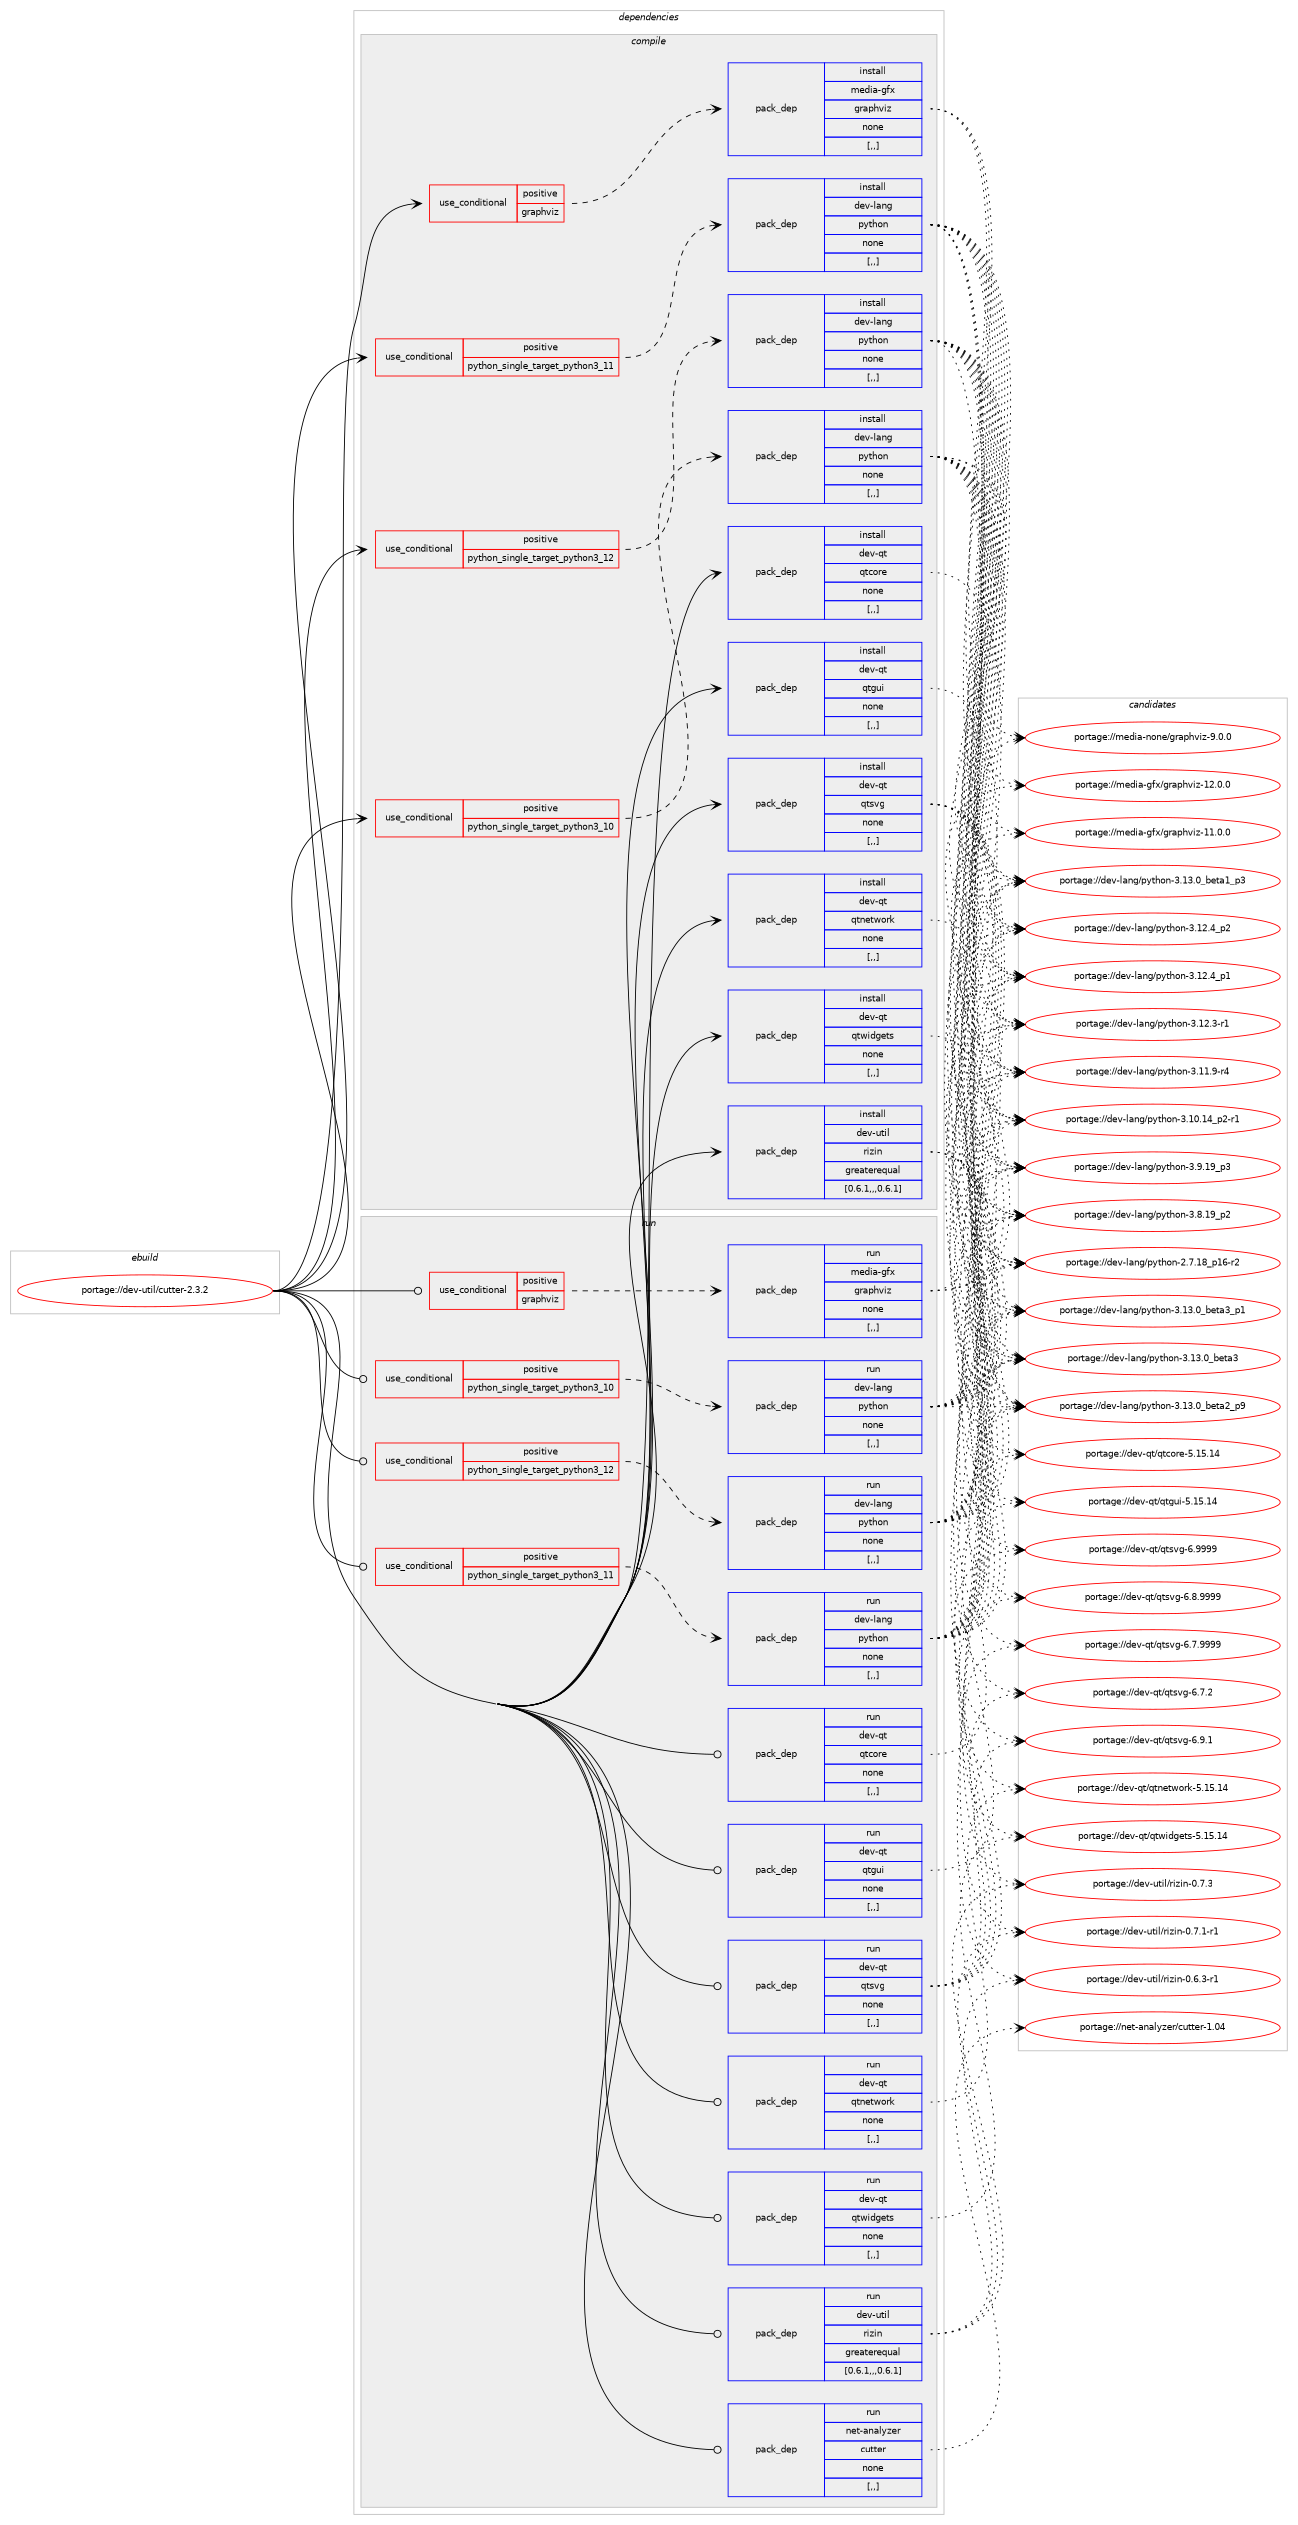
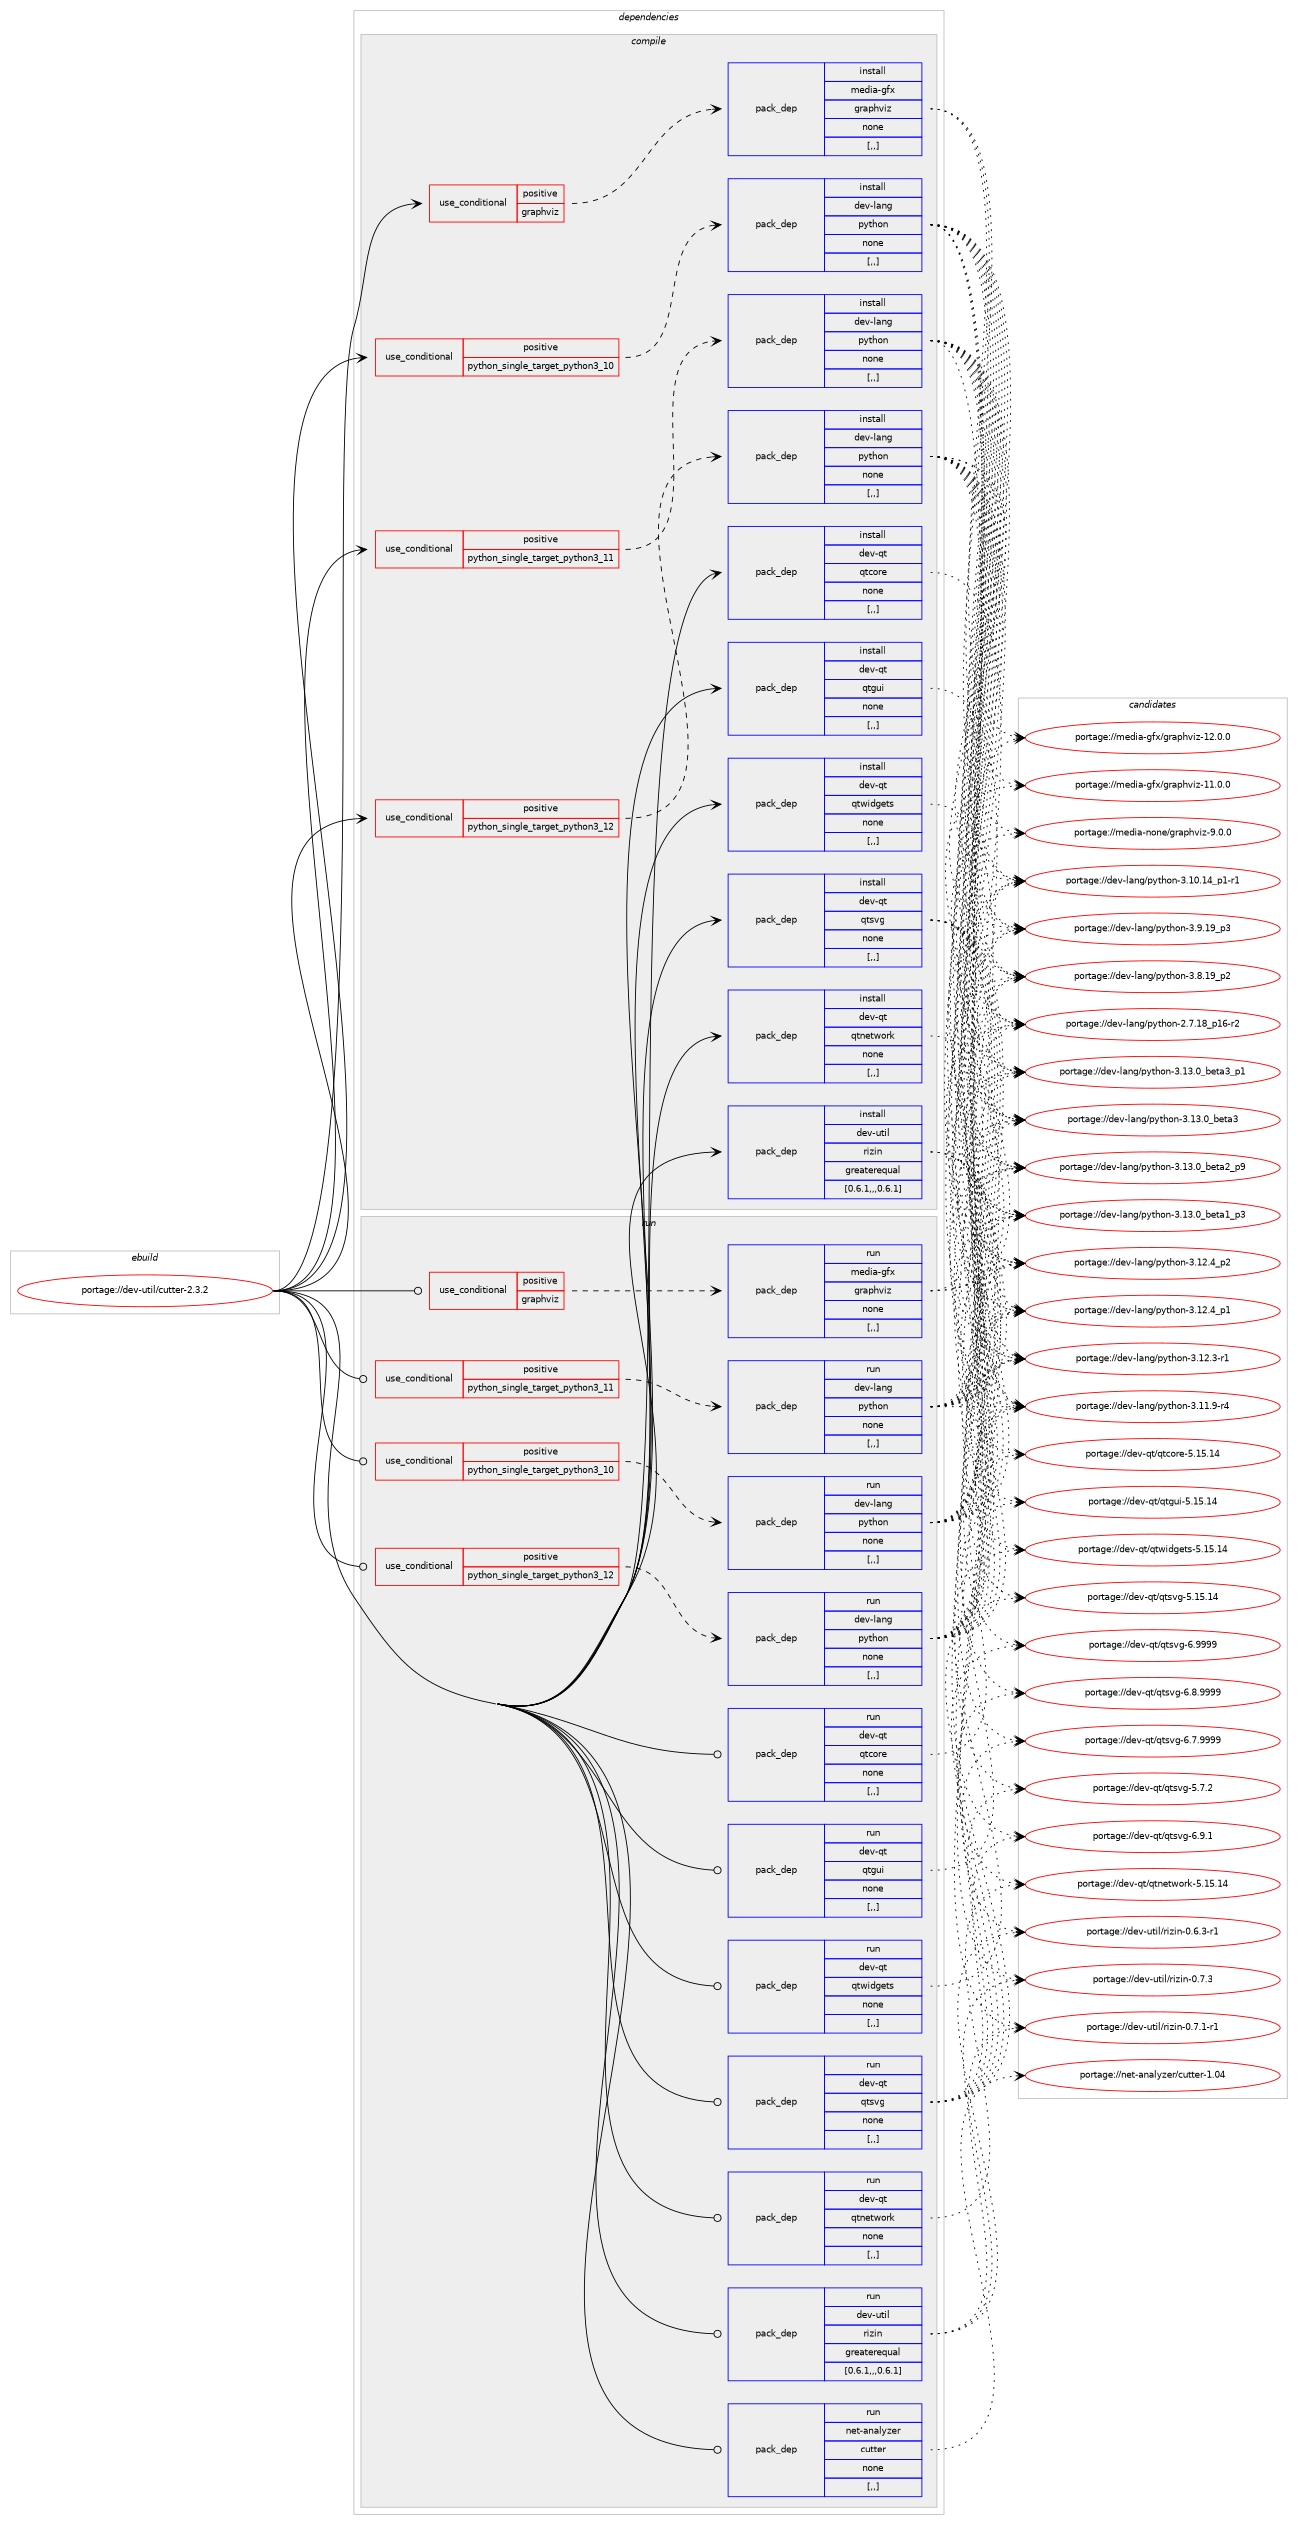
node "portage://dev-lang/python-3.10.14_p2-r1": label "portage://dev-lang/python-3.10.14_p2-r1" -> "portage://dev-lang/python-3.10.14_p1-r1"
node "portage://dev-qt/qtsvg-5.15.14": added
node "portage://dev-qt/qtsvg-6.7.2": label "portage://dev-qt/qtsvg-6.7.2" -> "portage://dev-qt/qtsvg-5.7.2"
